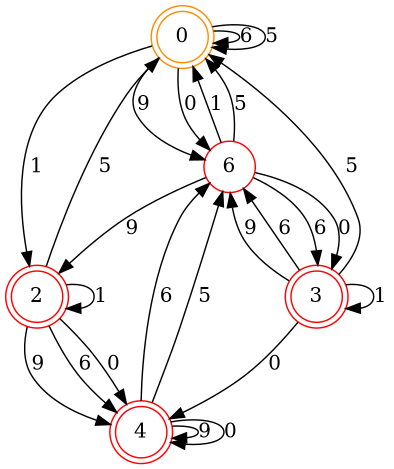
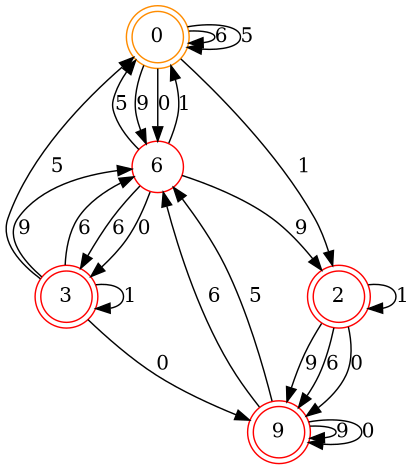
edge "2" -> "0": removed, label "5"
node "4": label "4" -> "9"
